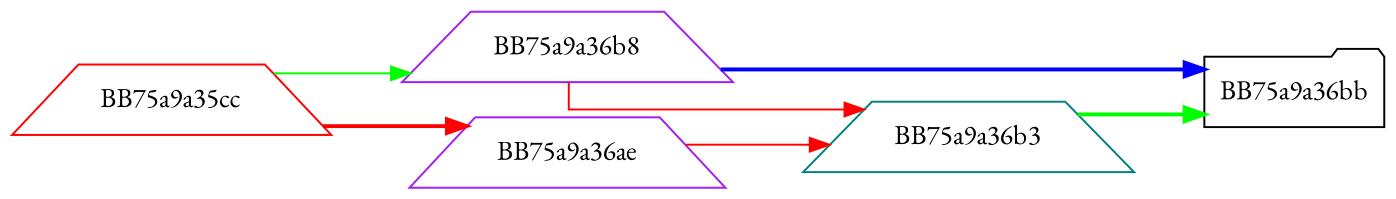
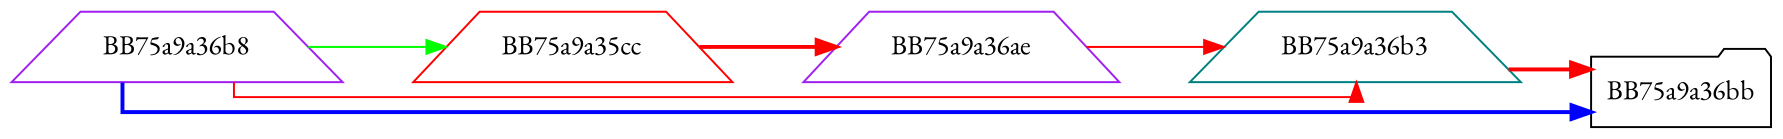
edge "BB75a9a35cc" -> "BB75a9a36b8": reversed
edge "BB75a9a36b3" -> "BB75a9a36bb": color green -> red
